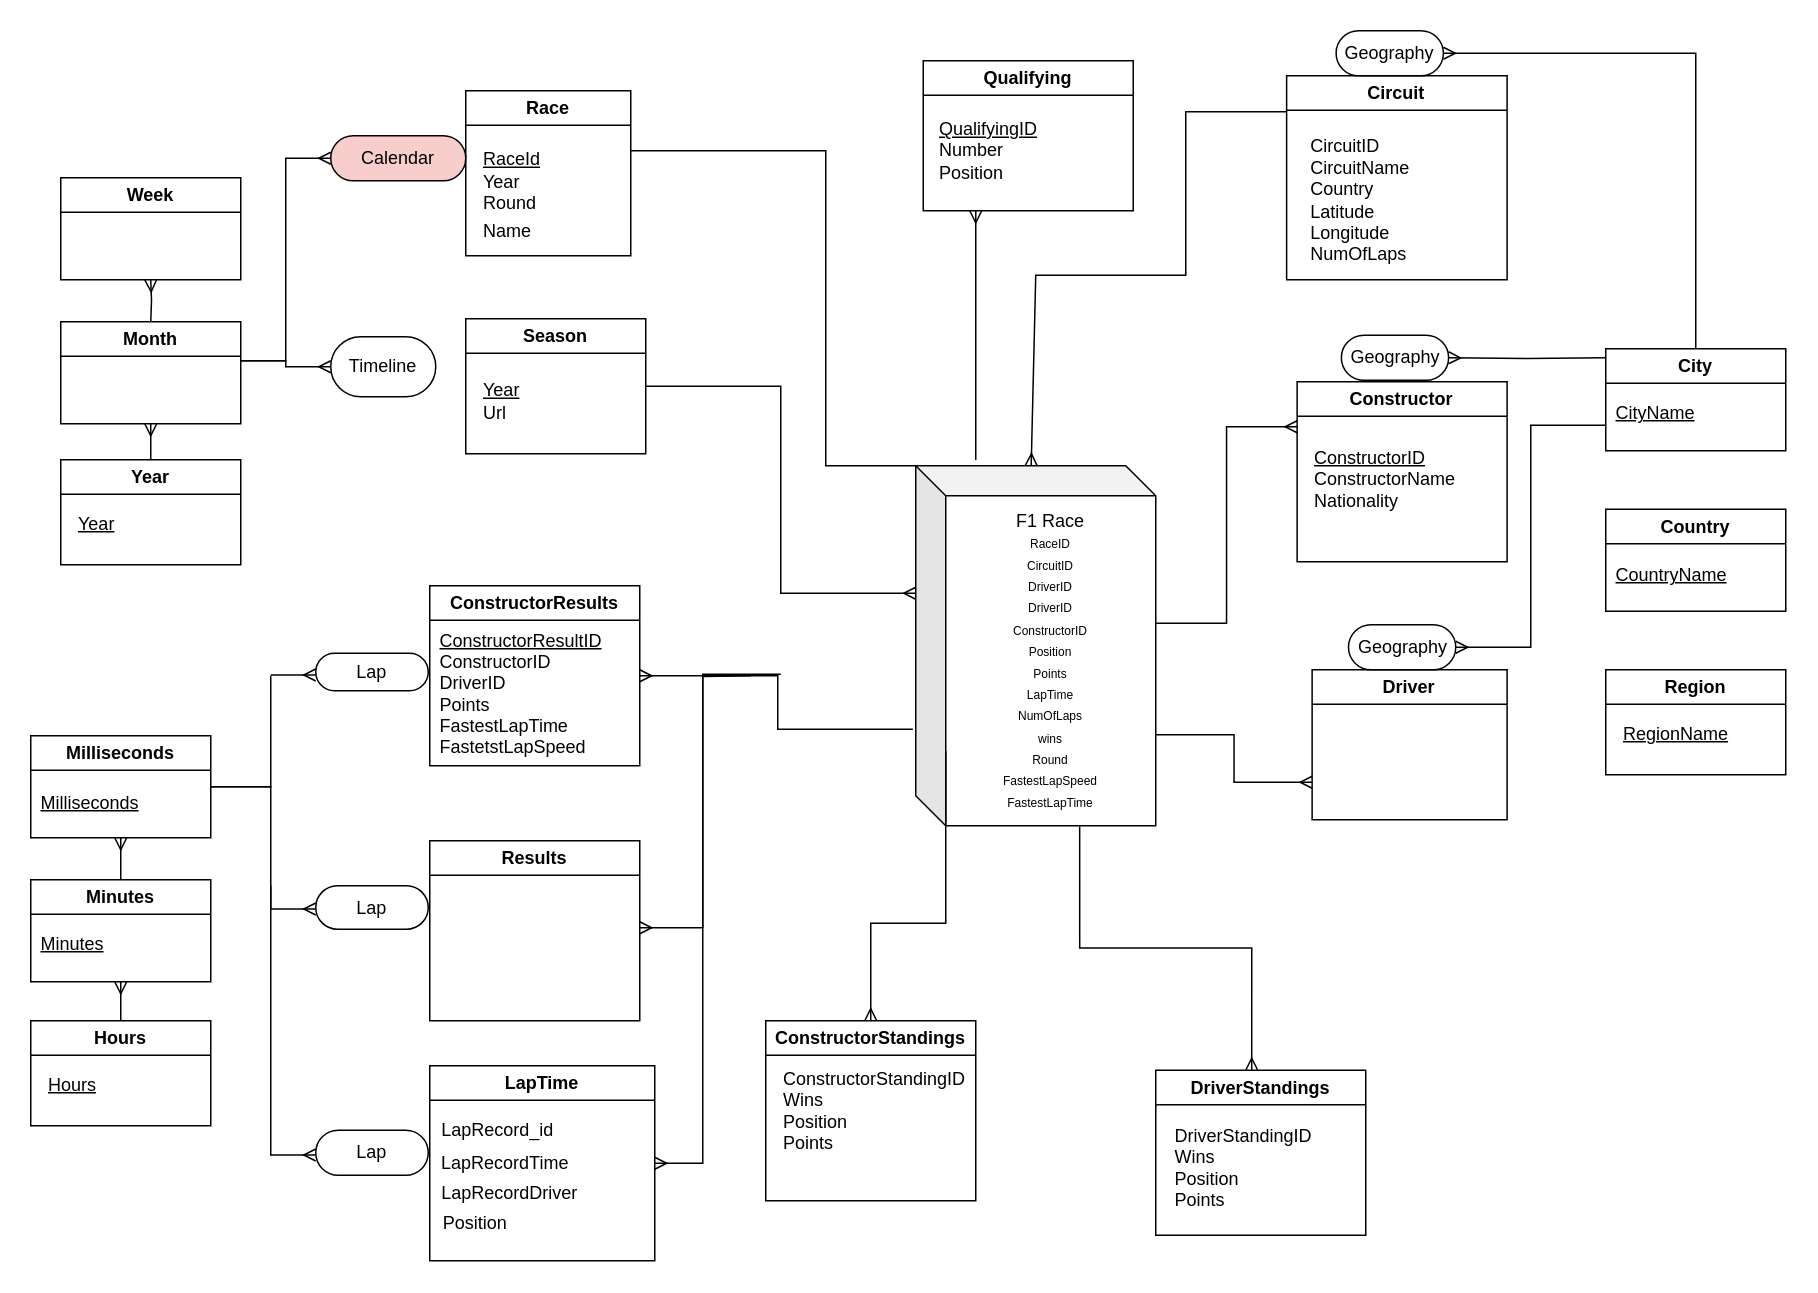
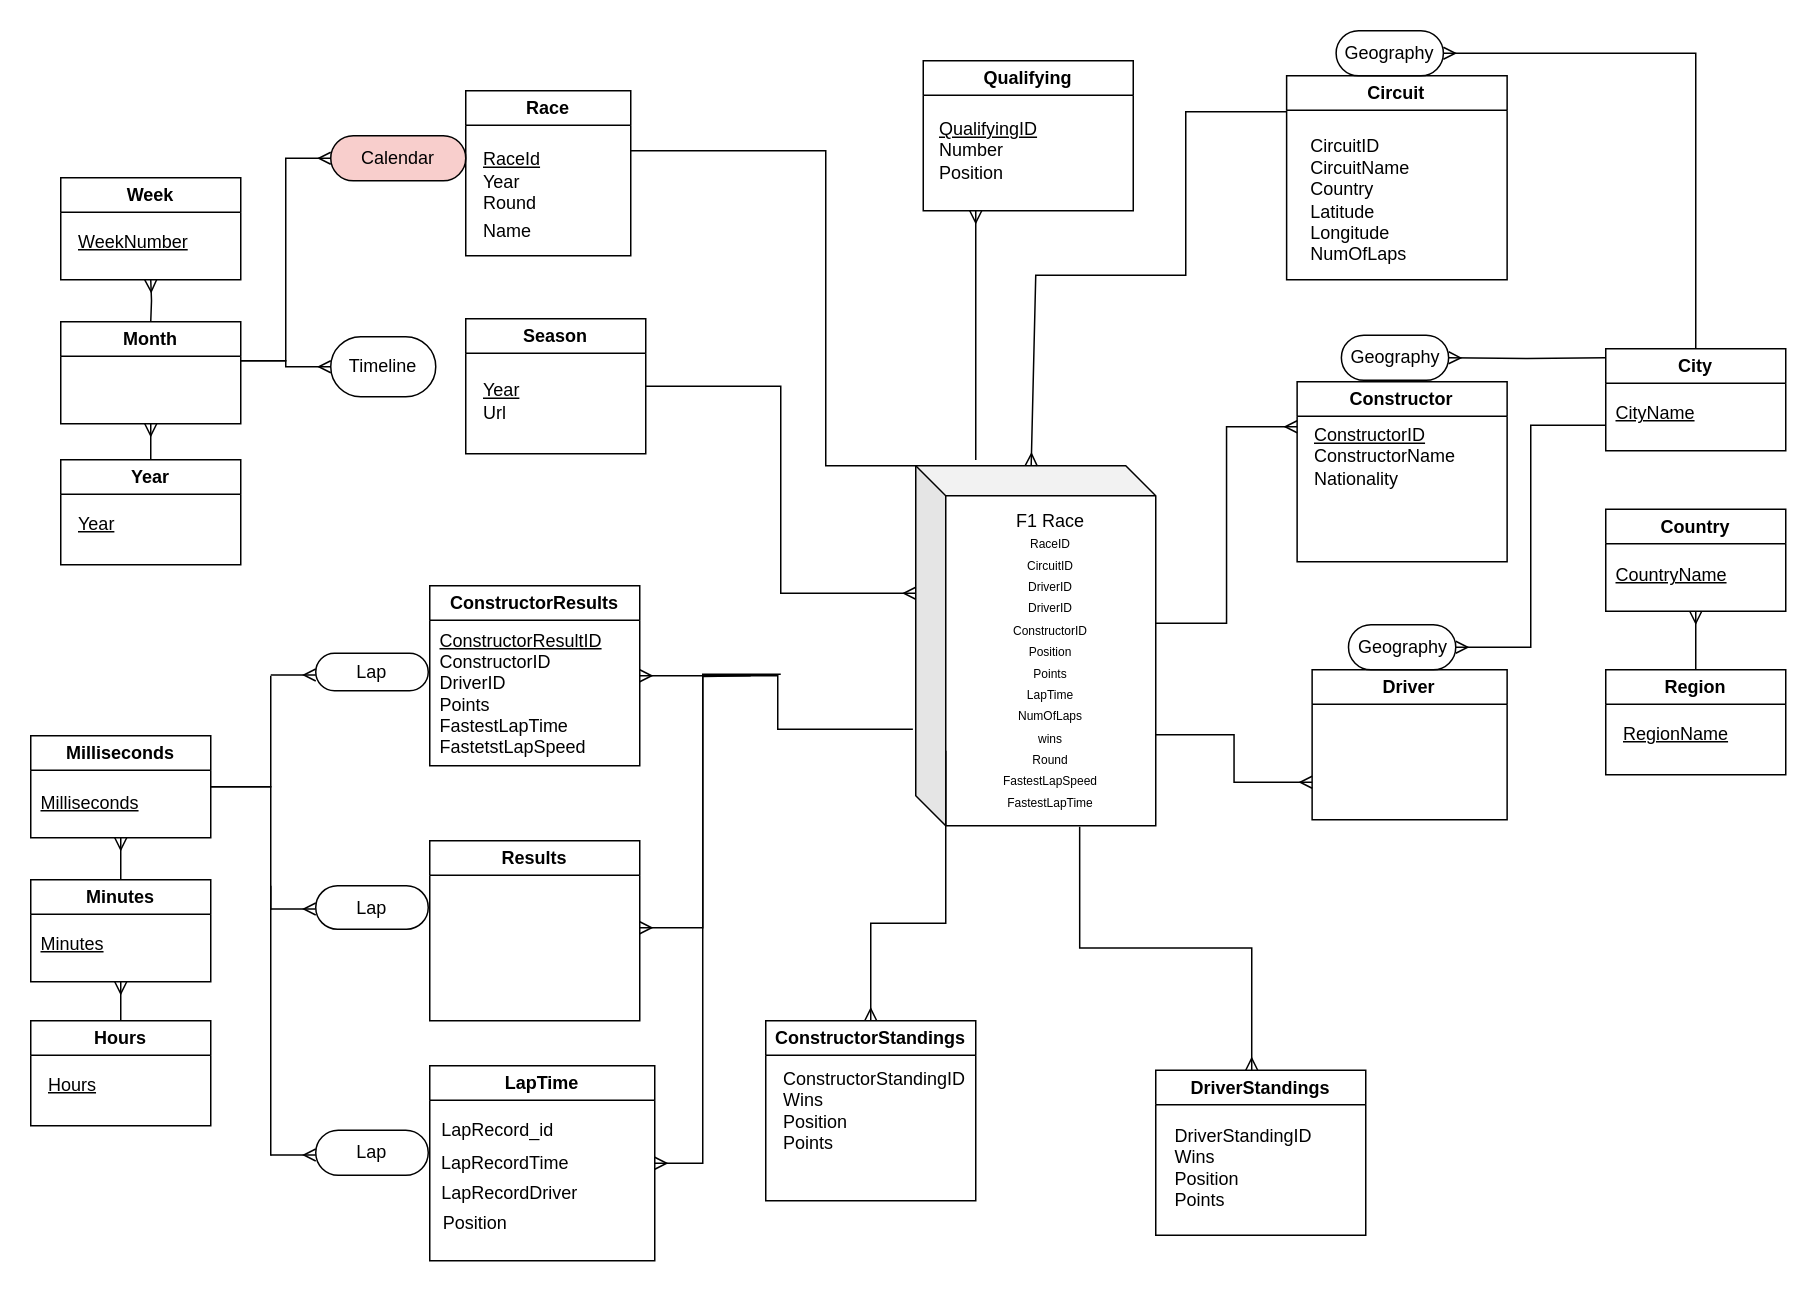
node "WeekNumber": added
node "ConstructorID ConstructorName Nationality": moved (1402, 479) -> (1402, 457)
edge "Region" -> "Country": added
